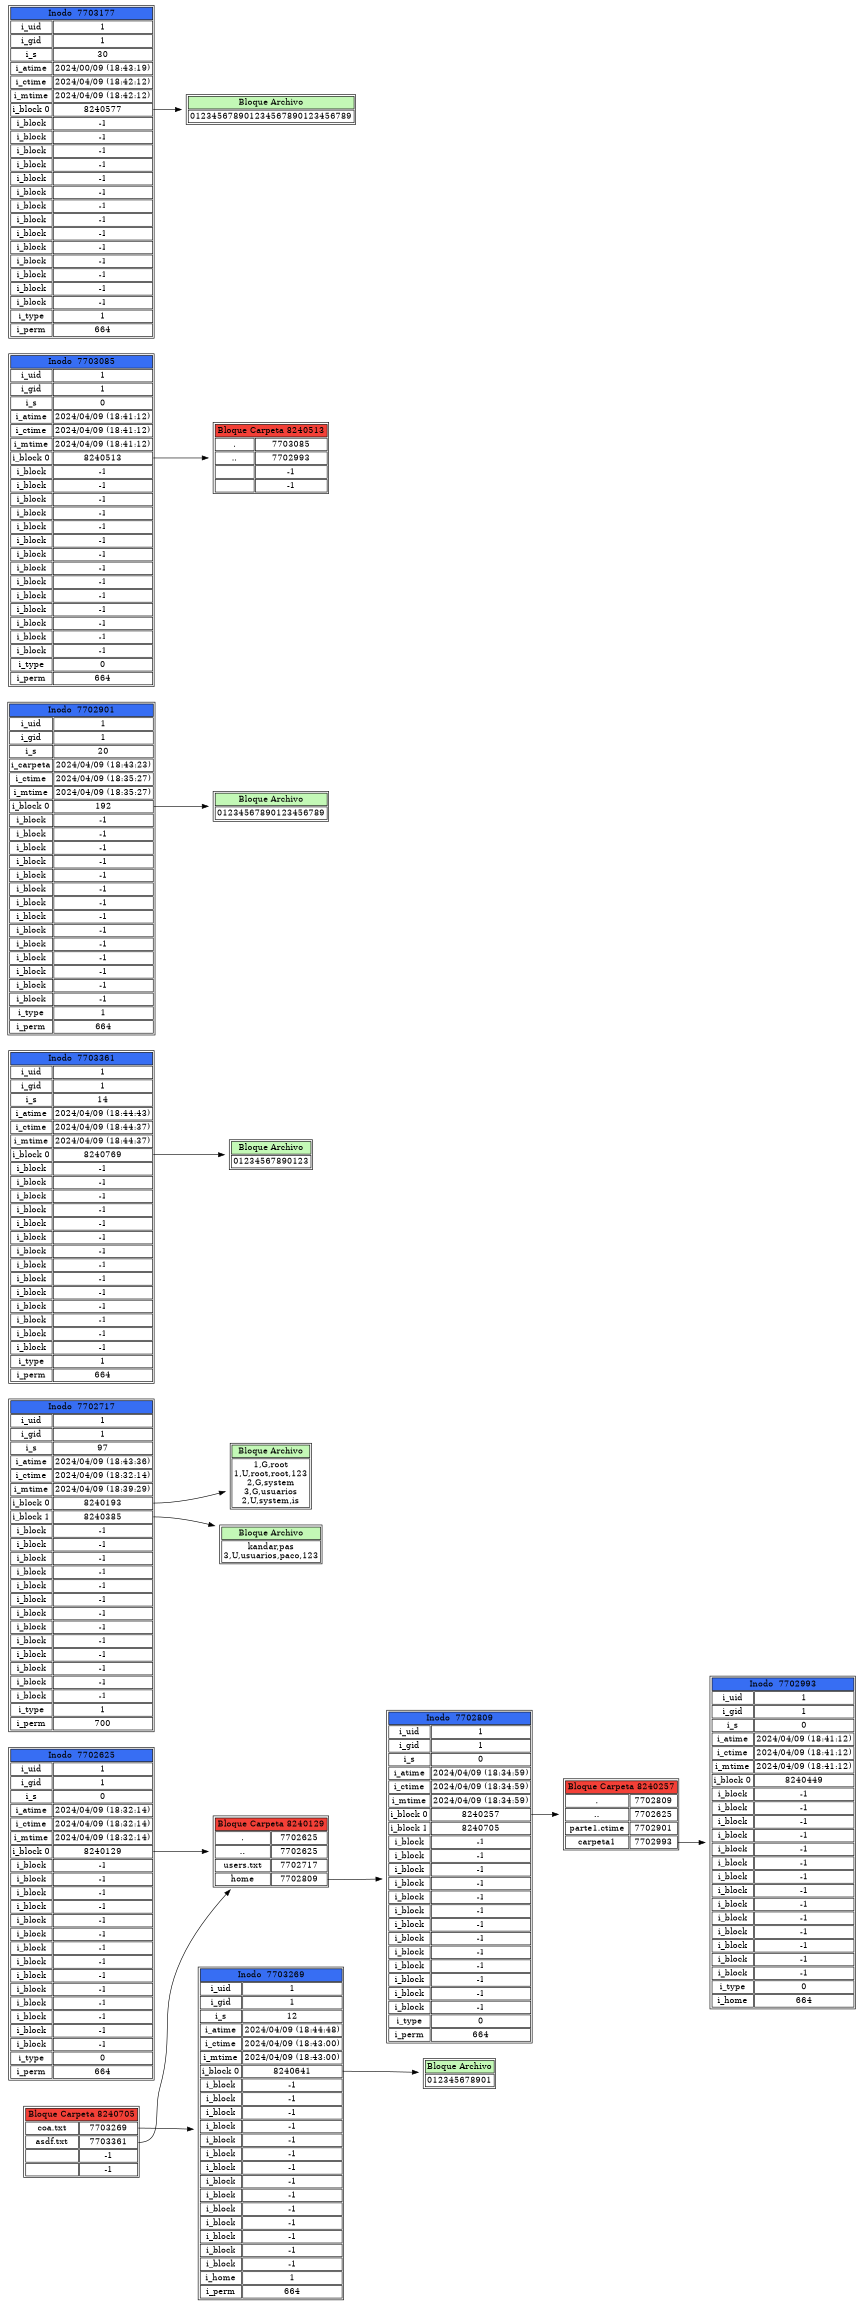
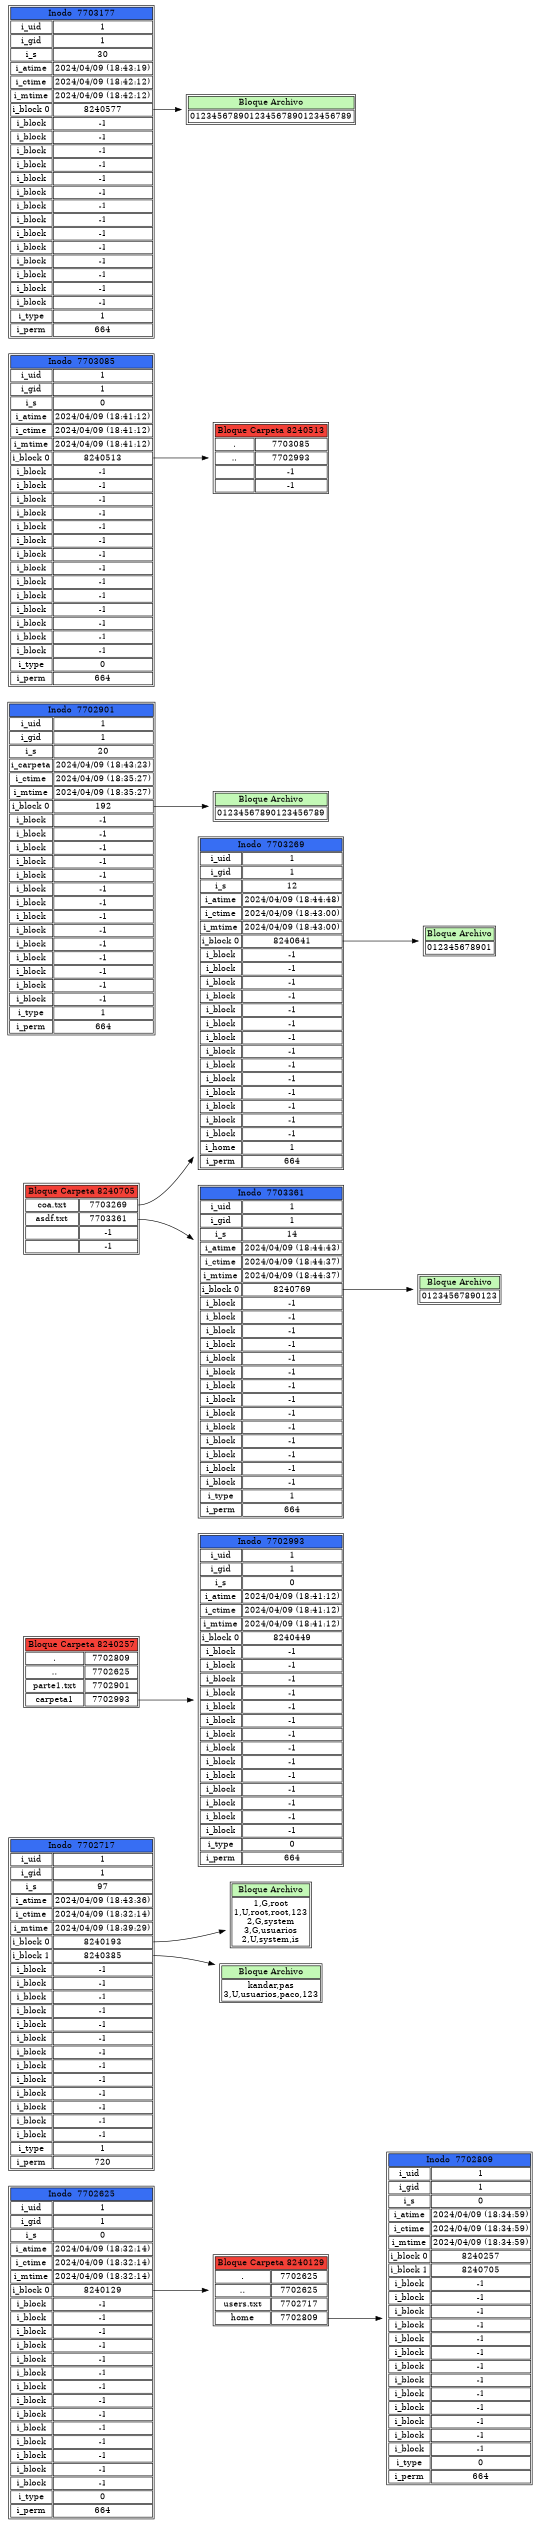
node "Inodo  7703177": text "2024/00/09 (18:43:19)" -> "2024/04/09 (18:43:19)"
node "Inodo  7702717": text "700" -> "720"
edge "Inodo  7702809" -> "Bloque Carpeta 8240257": removed
node "Bloque Carpeta 8240257": text "parte1.ctime" -> "parte1.txt"
node "Inodo  7702993": text "i_home" -> "i_perm"
edge "Bloque Carpeta 8240705" -> "Bloque Carpeta 8240129": now "Bloque Carpeta 8240705" -> "Inodo  7703361"
